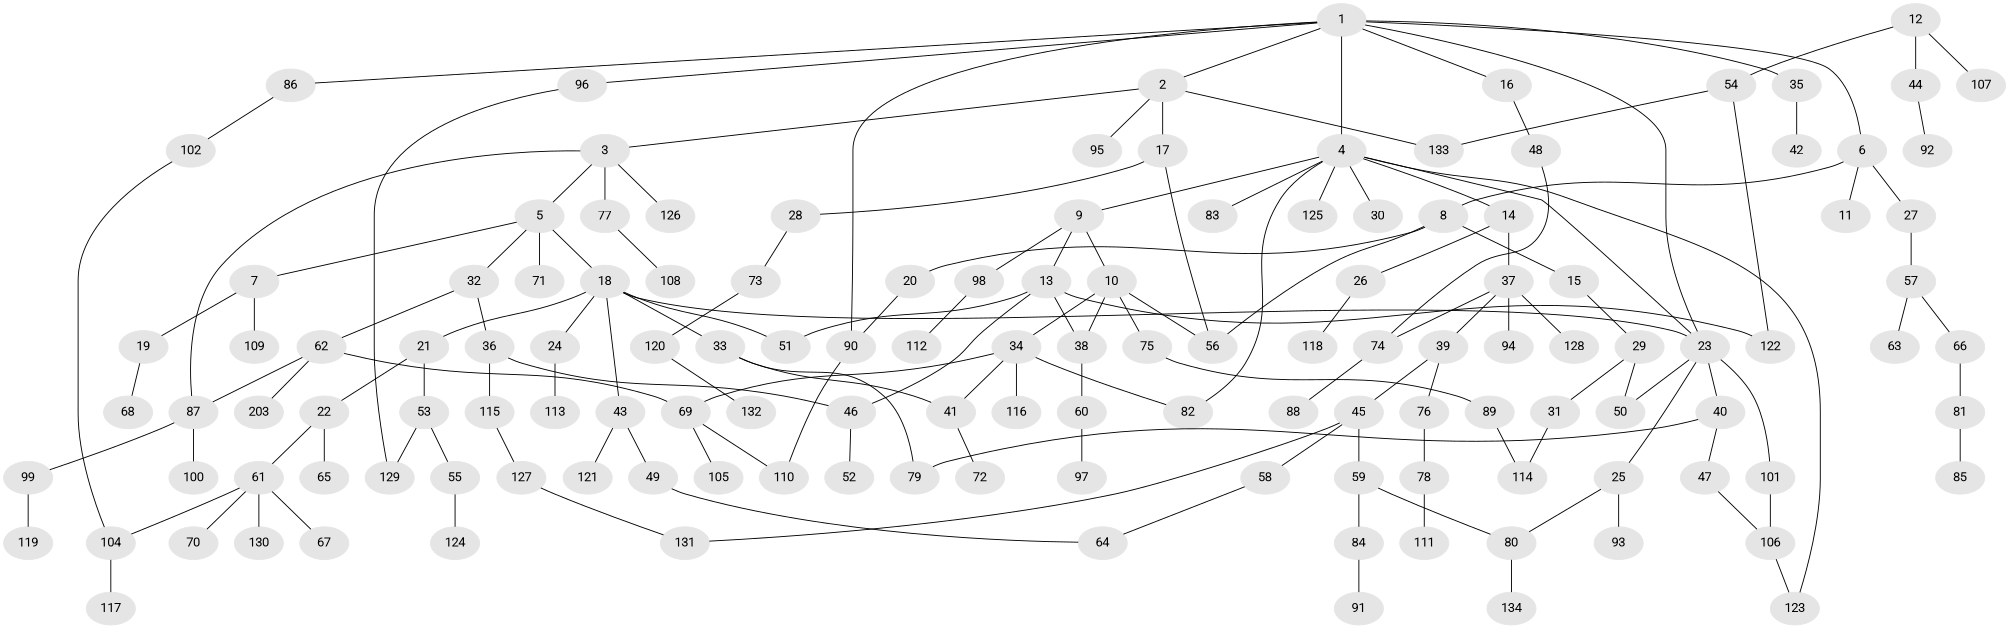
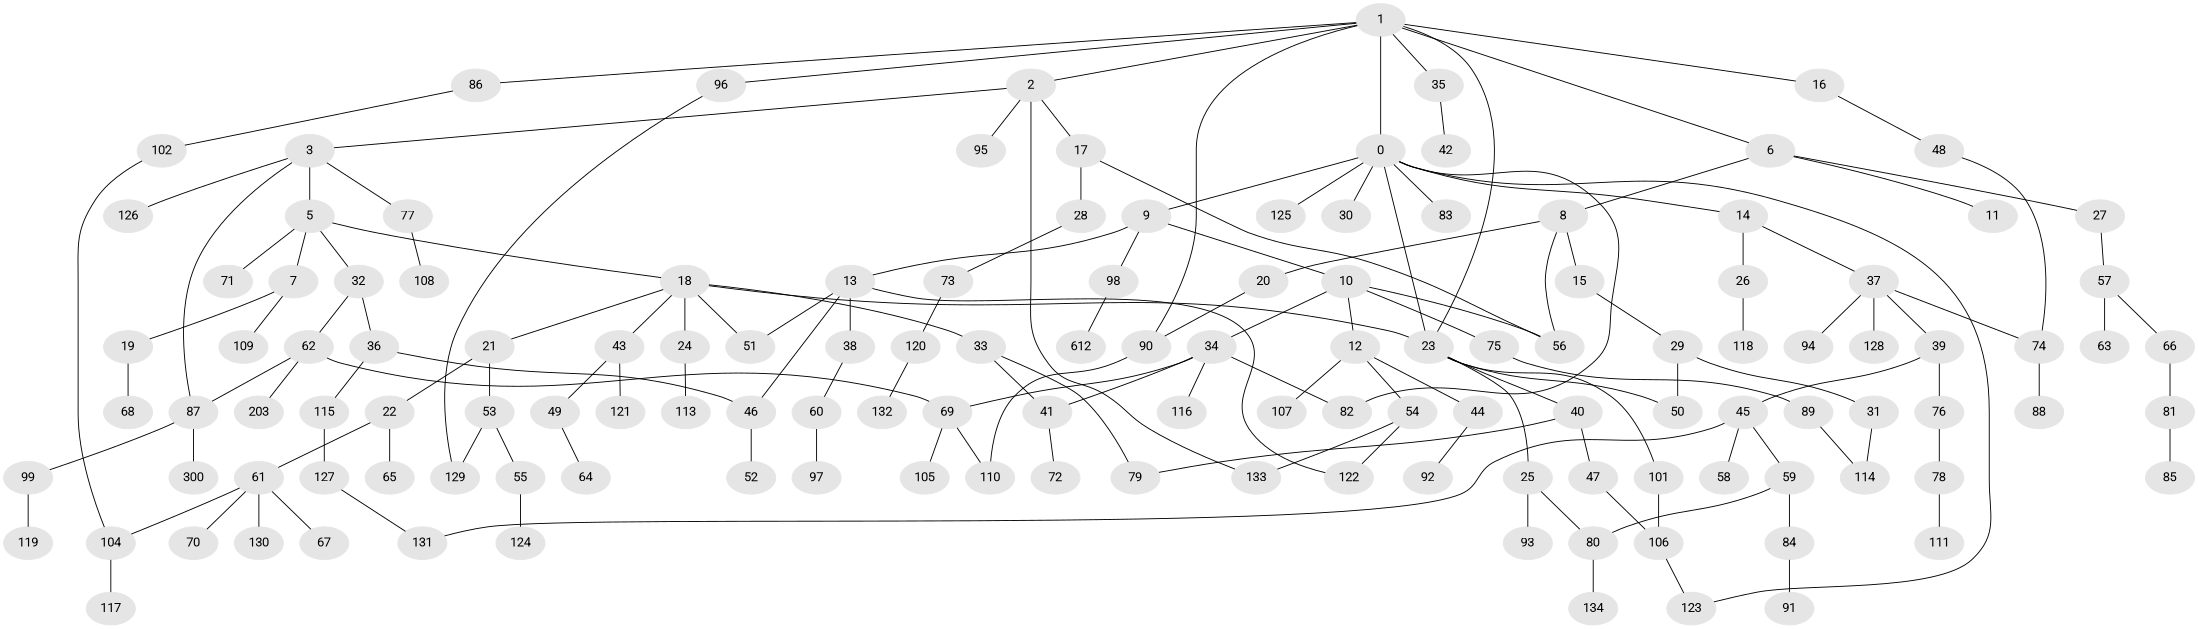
node "4": label "4" -> "0"
edge "10" -- "38": now "10" -- "12"
node "112": label "112" -> "612"
node "100": label "100" -> "300"
edge "58" -- "64": removed
